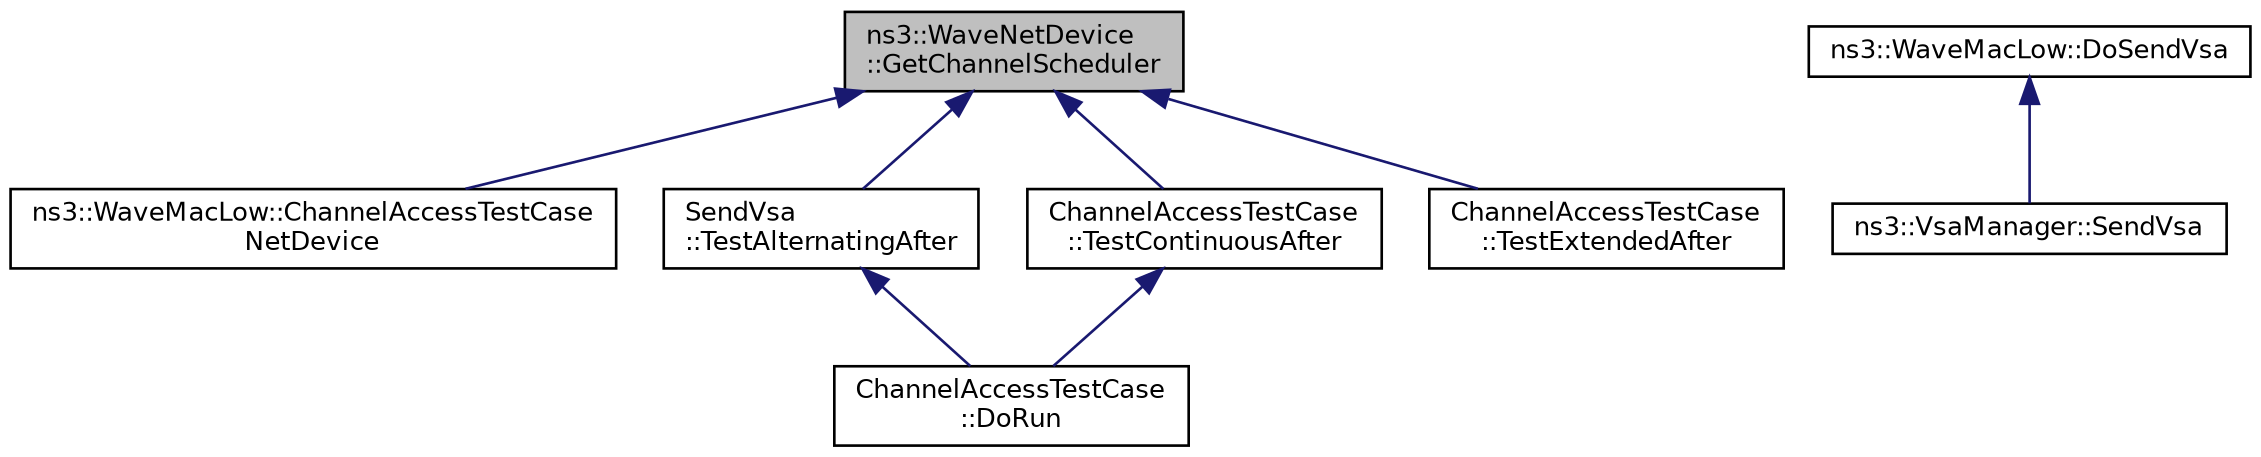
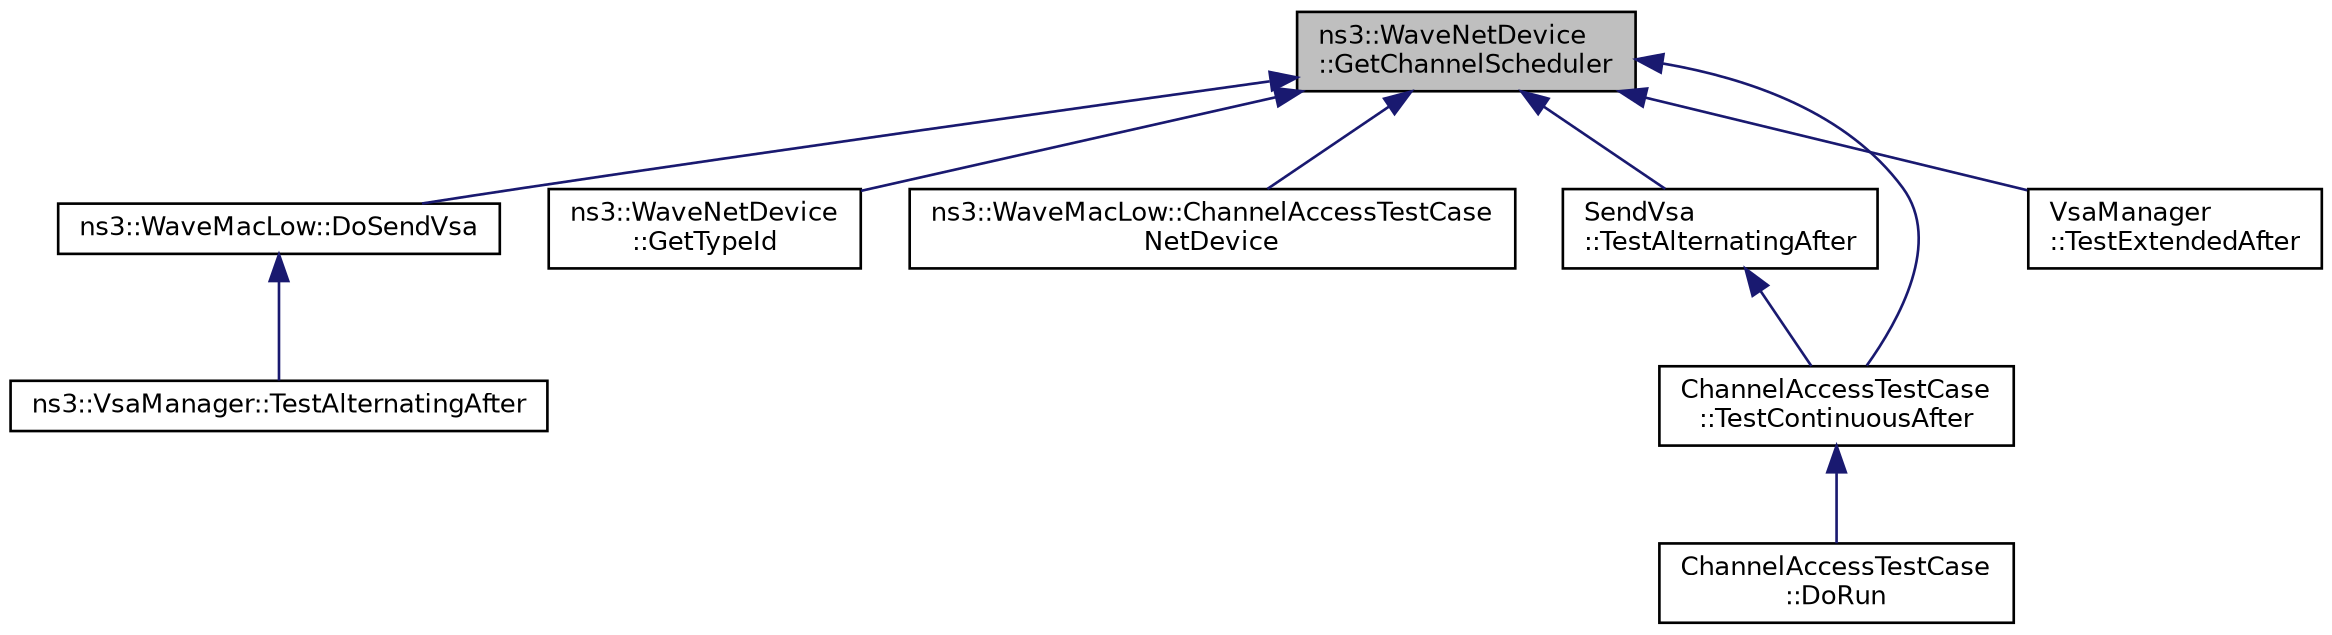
edge "ns3::WaveMacLow::DoSendVsa" -> "ns3::WaveNetDevice ::GetChannelScheduler": added
node "ns3::WaveNetDevice ::GetTypeId": added
node "ChannelAccessTestCase ::TestExtendedAfter": label "ChannelAccessTestCase ::TestExtendedAfter" -> "VsaManager ::TestExtendedAfter"
node "ns3::VsaManager::SendVsa": label "ns3::VsaManager::SendVsa" -> "ns3::VsaManager::TestAlternatingAfter"
edge "ChannelAccessTestCase ::DoRun" -> "SendVsa ::TestAlternatingAfter": now "ChannelAccessTestCase ::TestContinuousAfter" -> "SendVsa ::TestAlternatingAfter"
